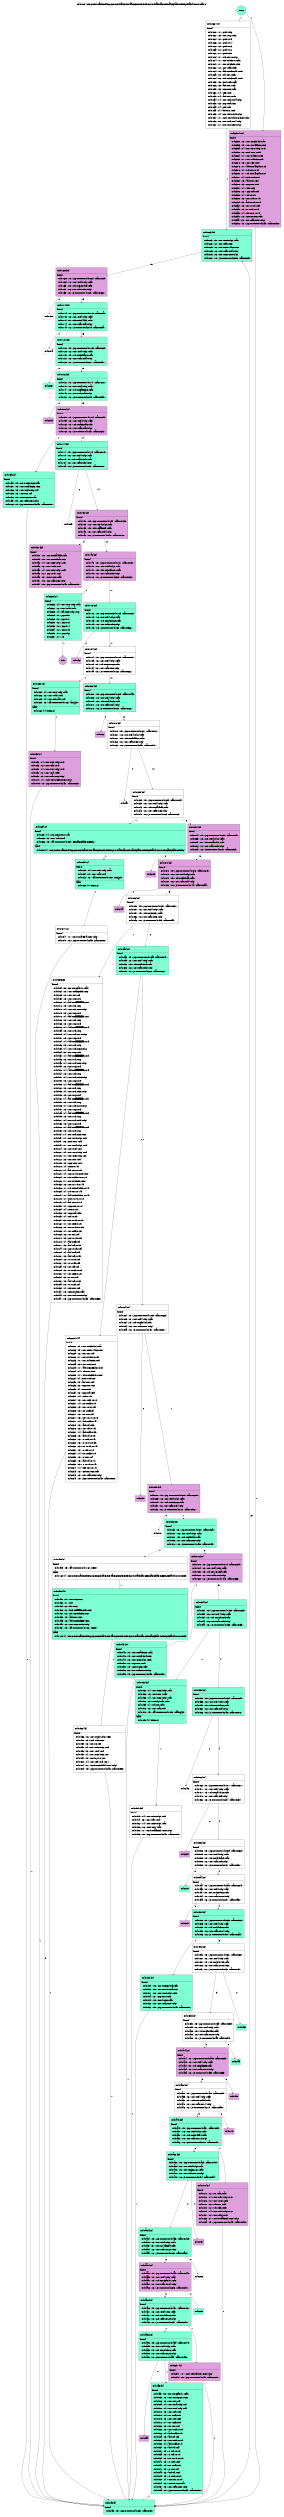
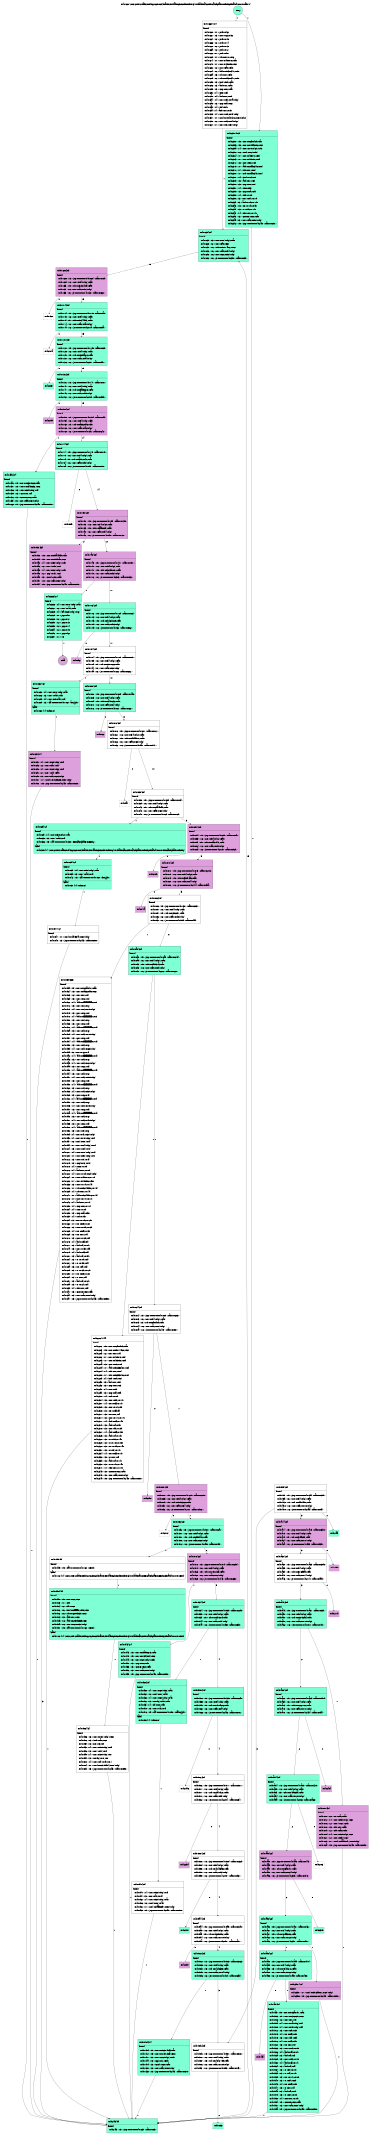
node "0x402350 [103]": fillcolor plum -> aquamarine
node "Exit": label "Exit" -> "Final"
edge "0x4019dc [28]" -> "0x4019f8 [28]": reversed
